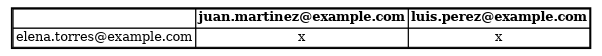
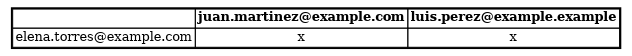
node "juan.martinez@example.com": text "luis.perez@example.com" -> "luis.perez@example.example"
